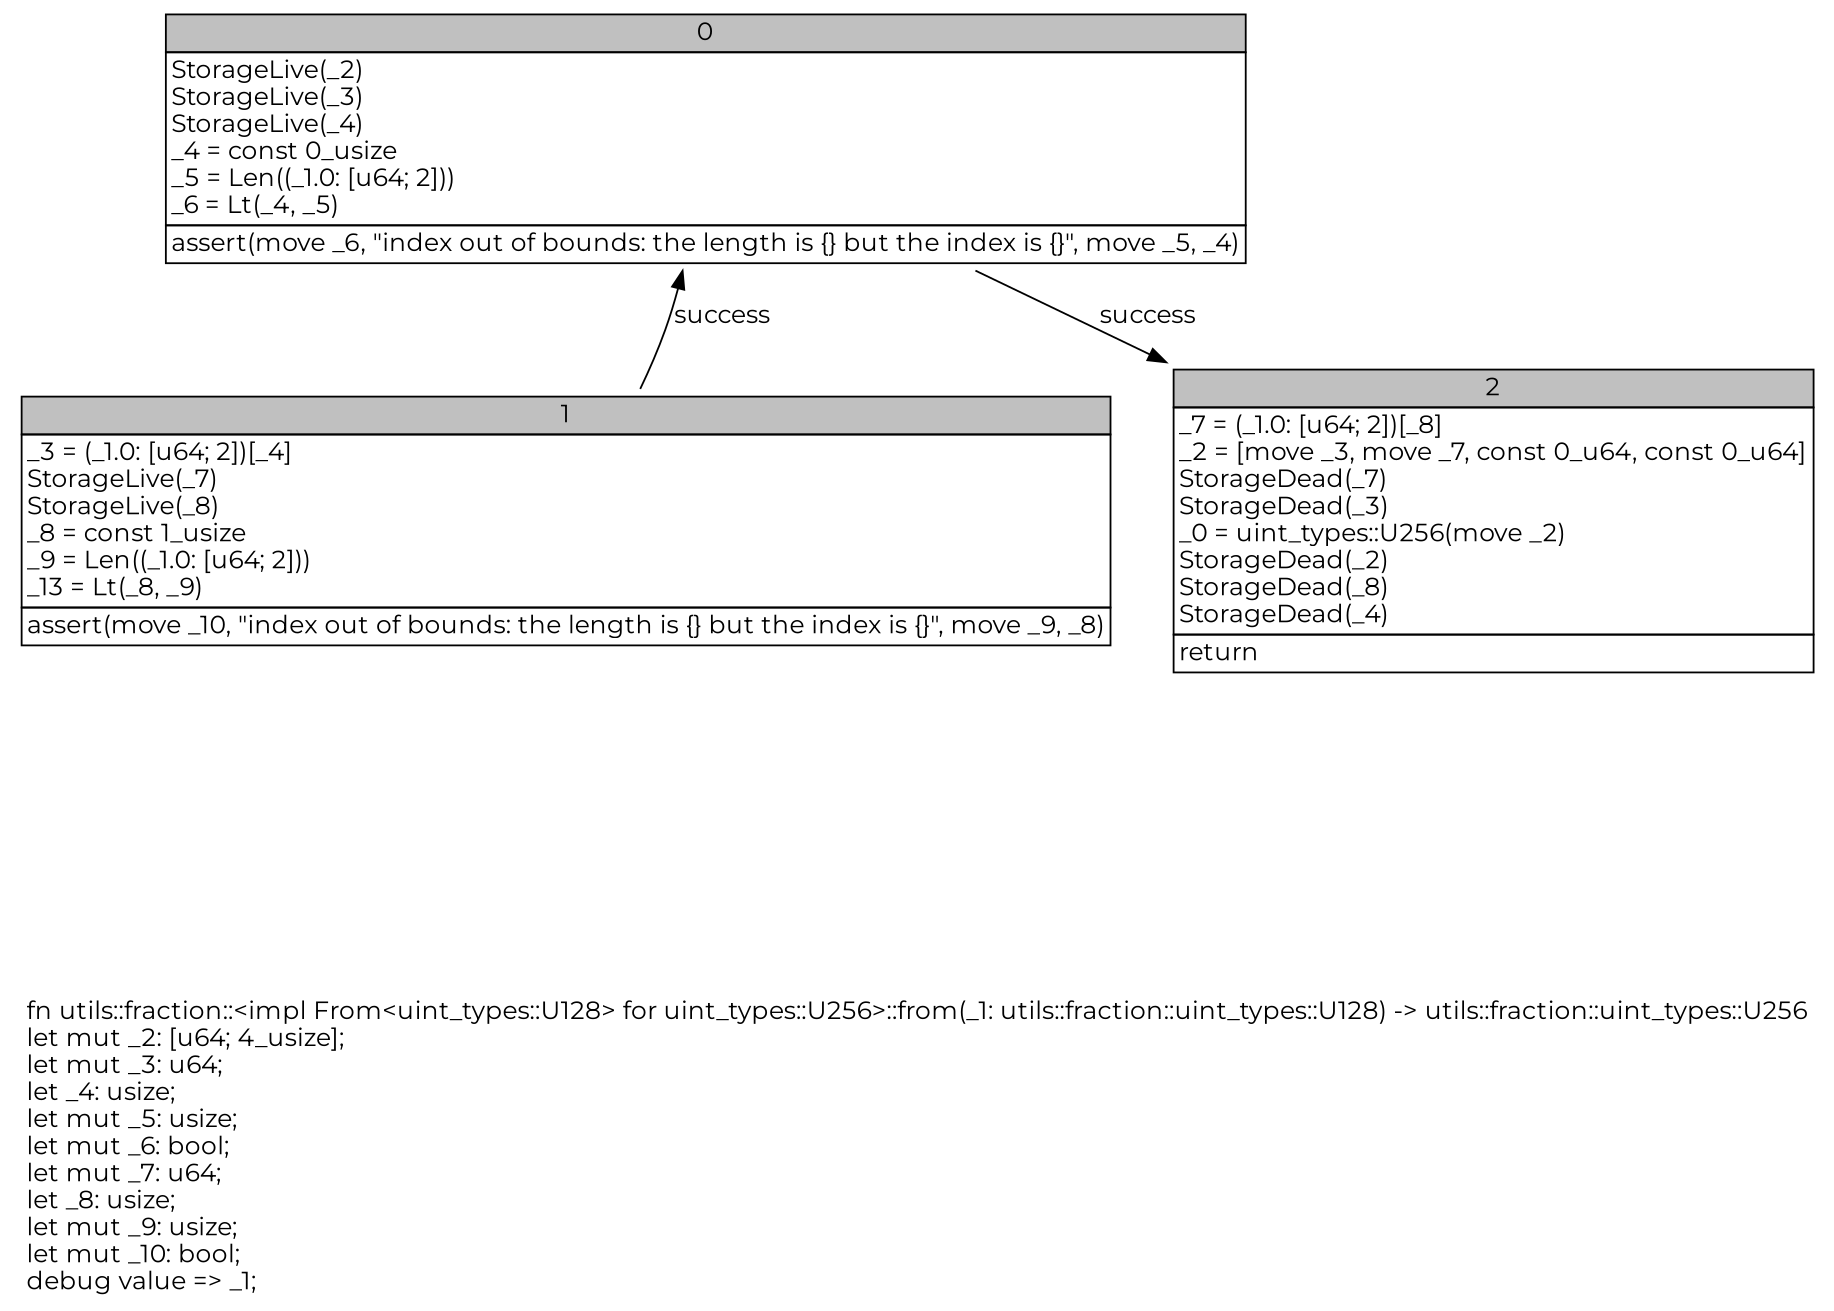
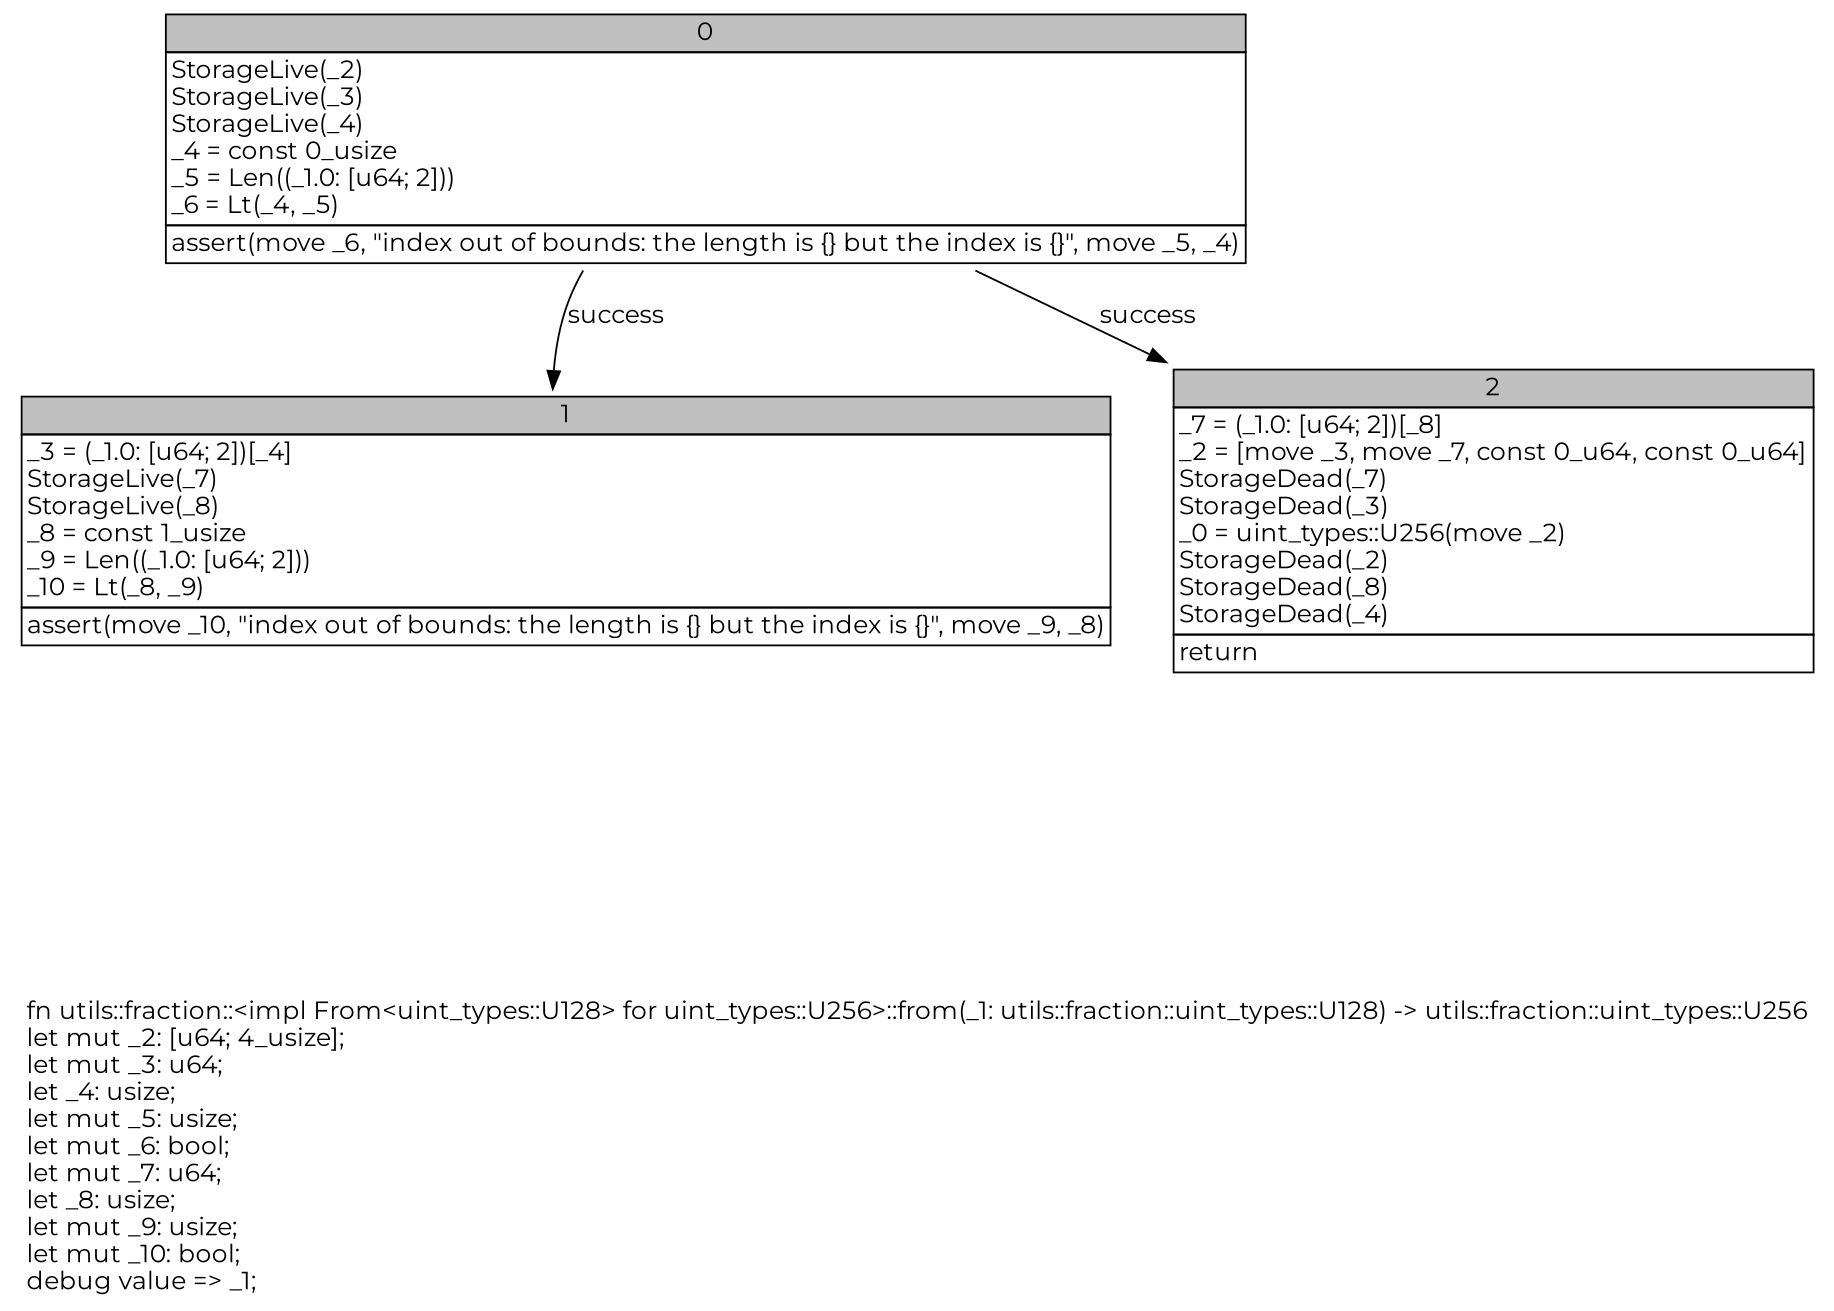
edge "1" -> "0": reversed
node "1": text "_13 = Lt(_8, _9)" -> "_10 = Lt(_8, _9)"
